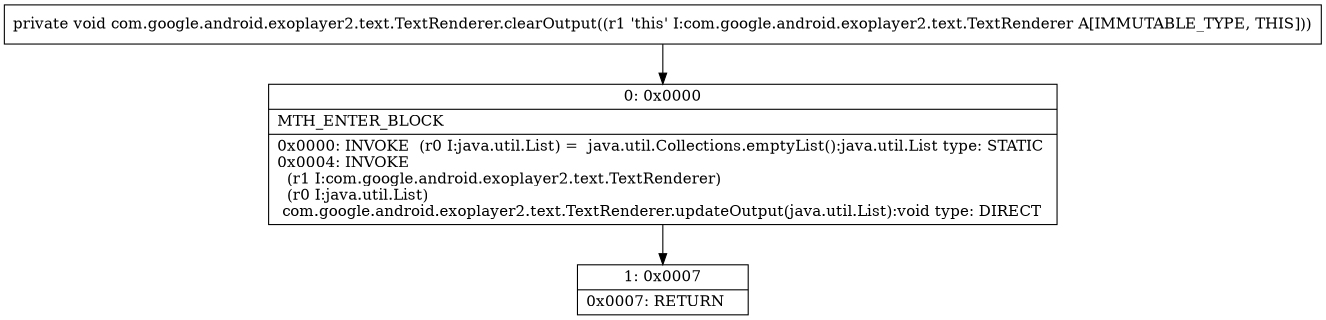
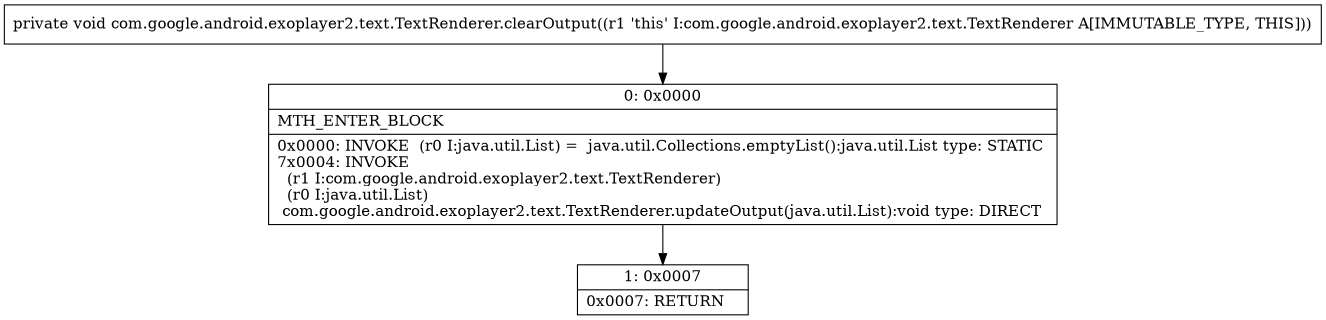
node "0: 0x0000": text "0x0004: INVOKE" -> "7x0004: INVOKE"
